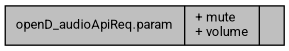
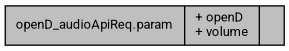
node "openD_audioApiReq.param": text "+ mute" -> "+ openD"
